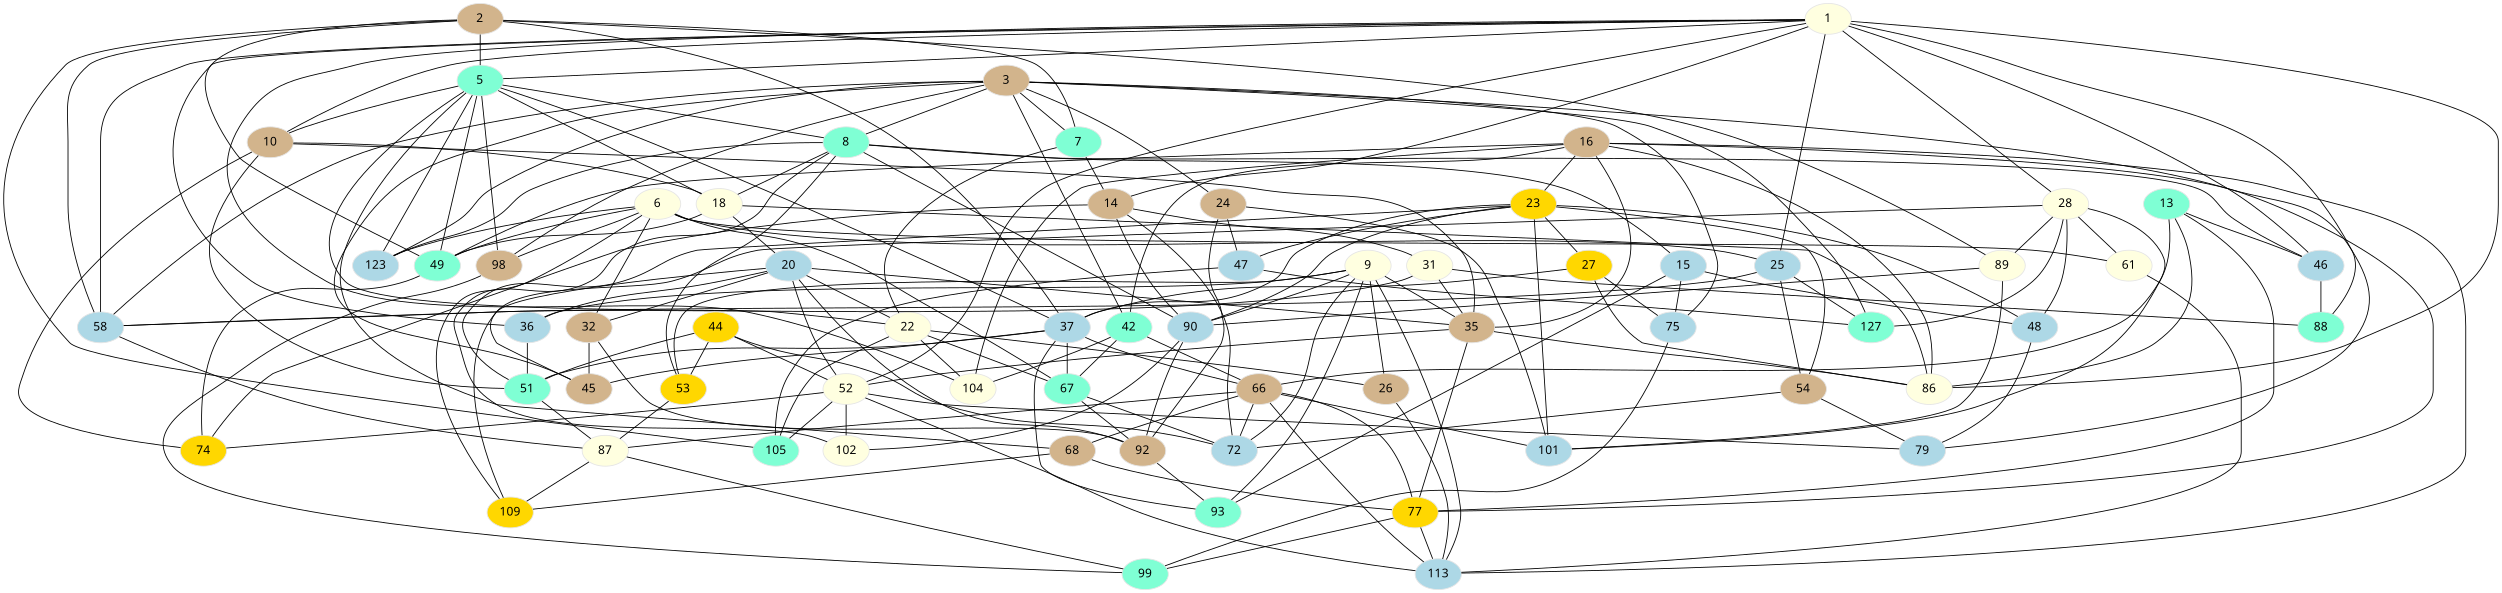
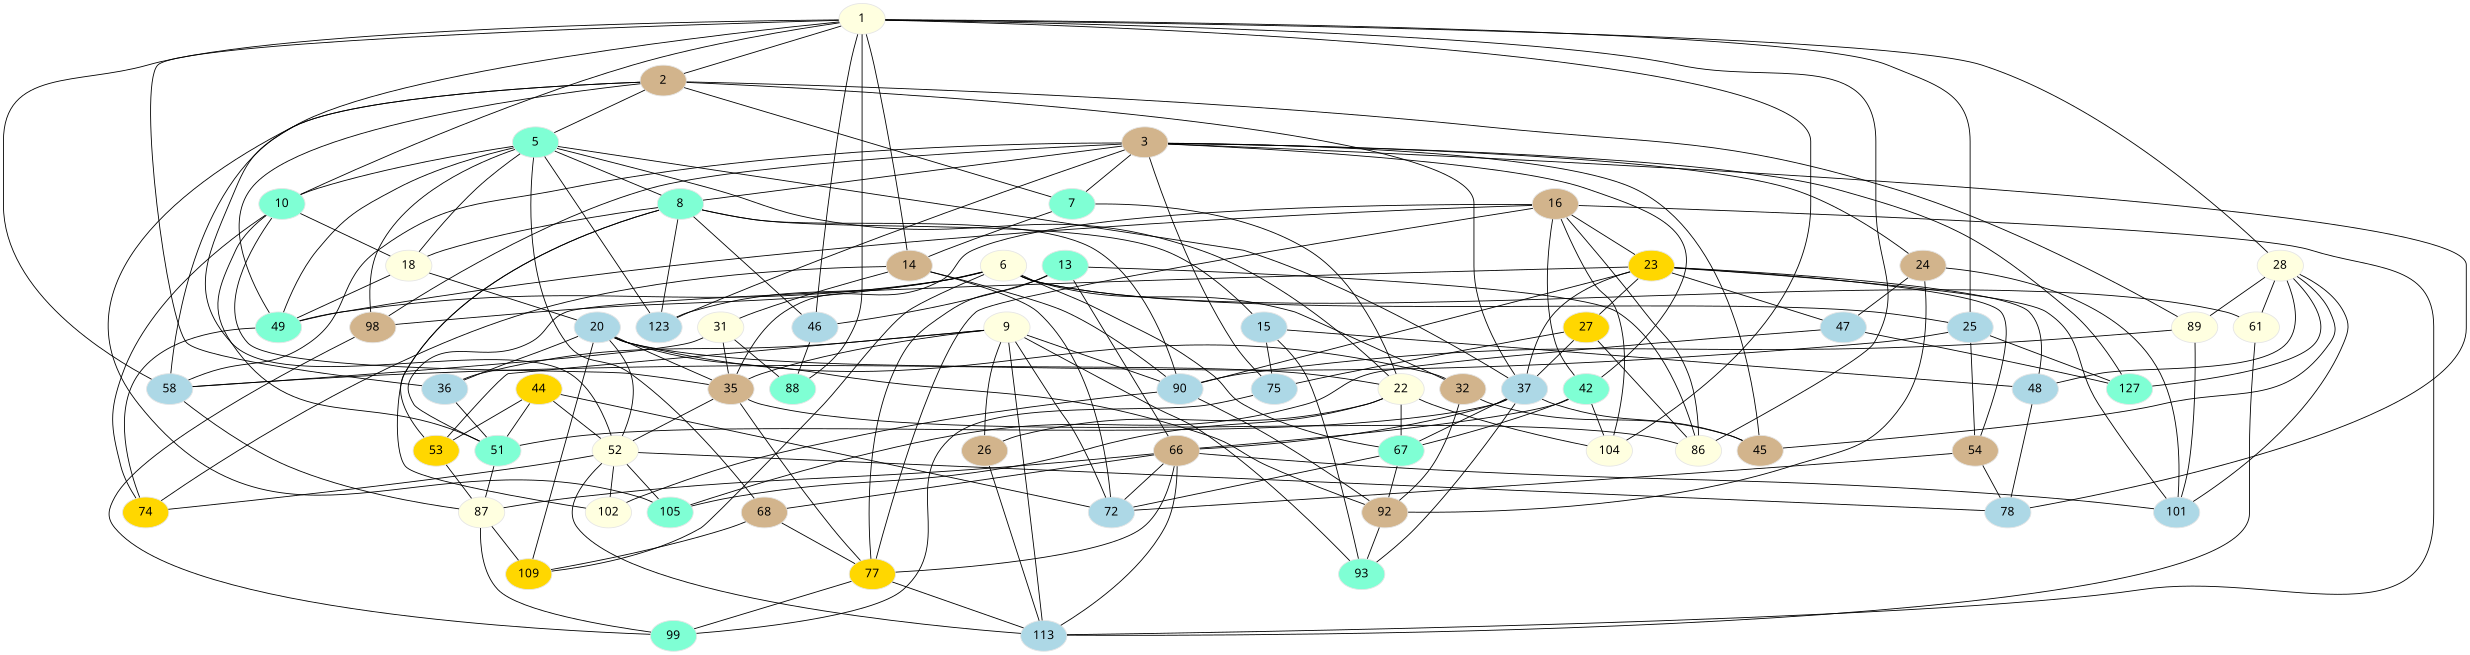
edge "1" -- "5": now "1" -- "2"
node "10": fillcolor tan -> aquamarine
edge "18" -- "86": removed
node "79": label "79" -> "78"
